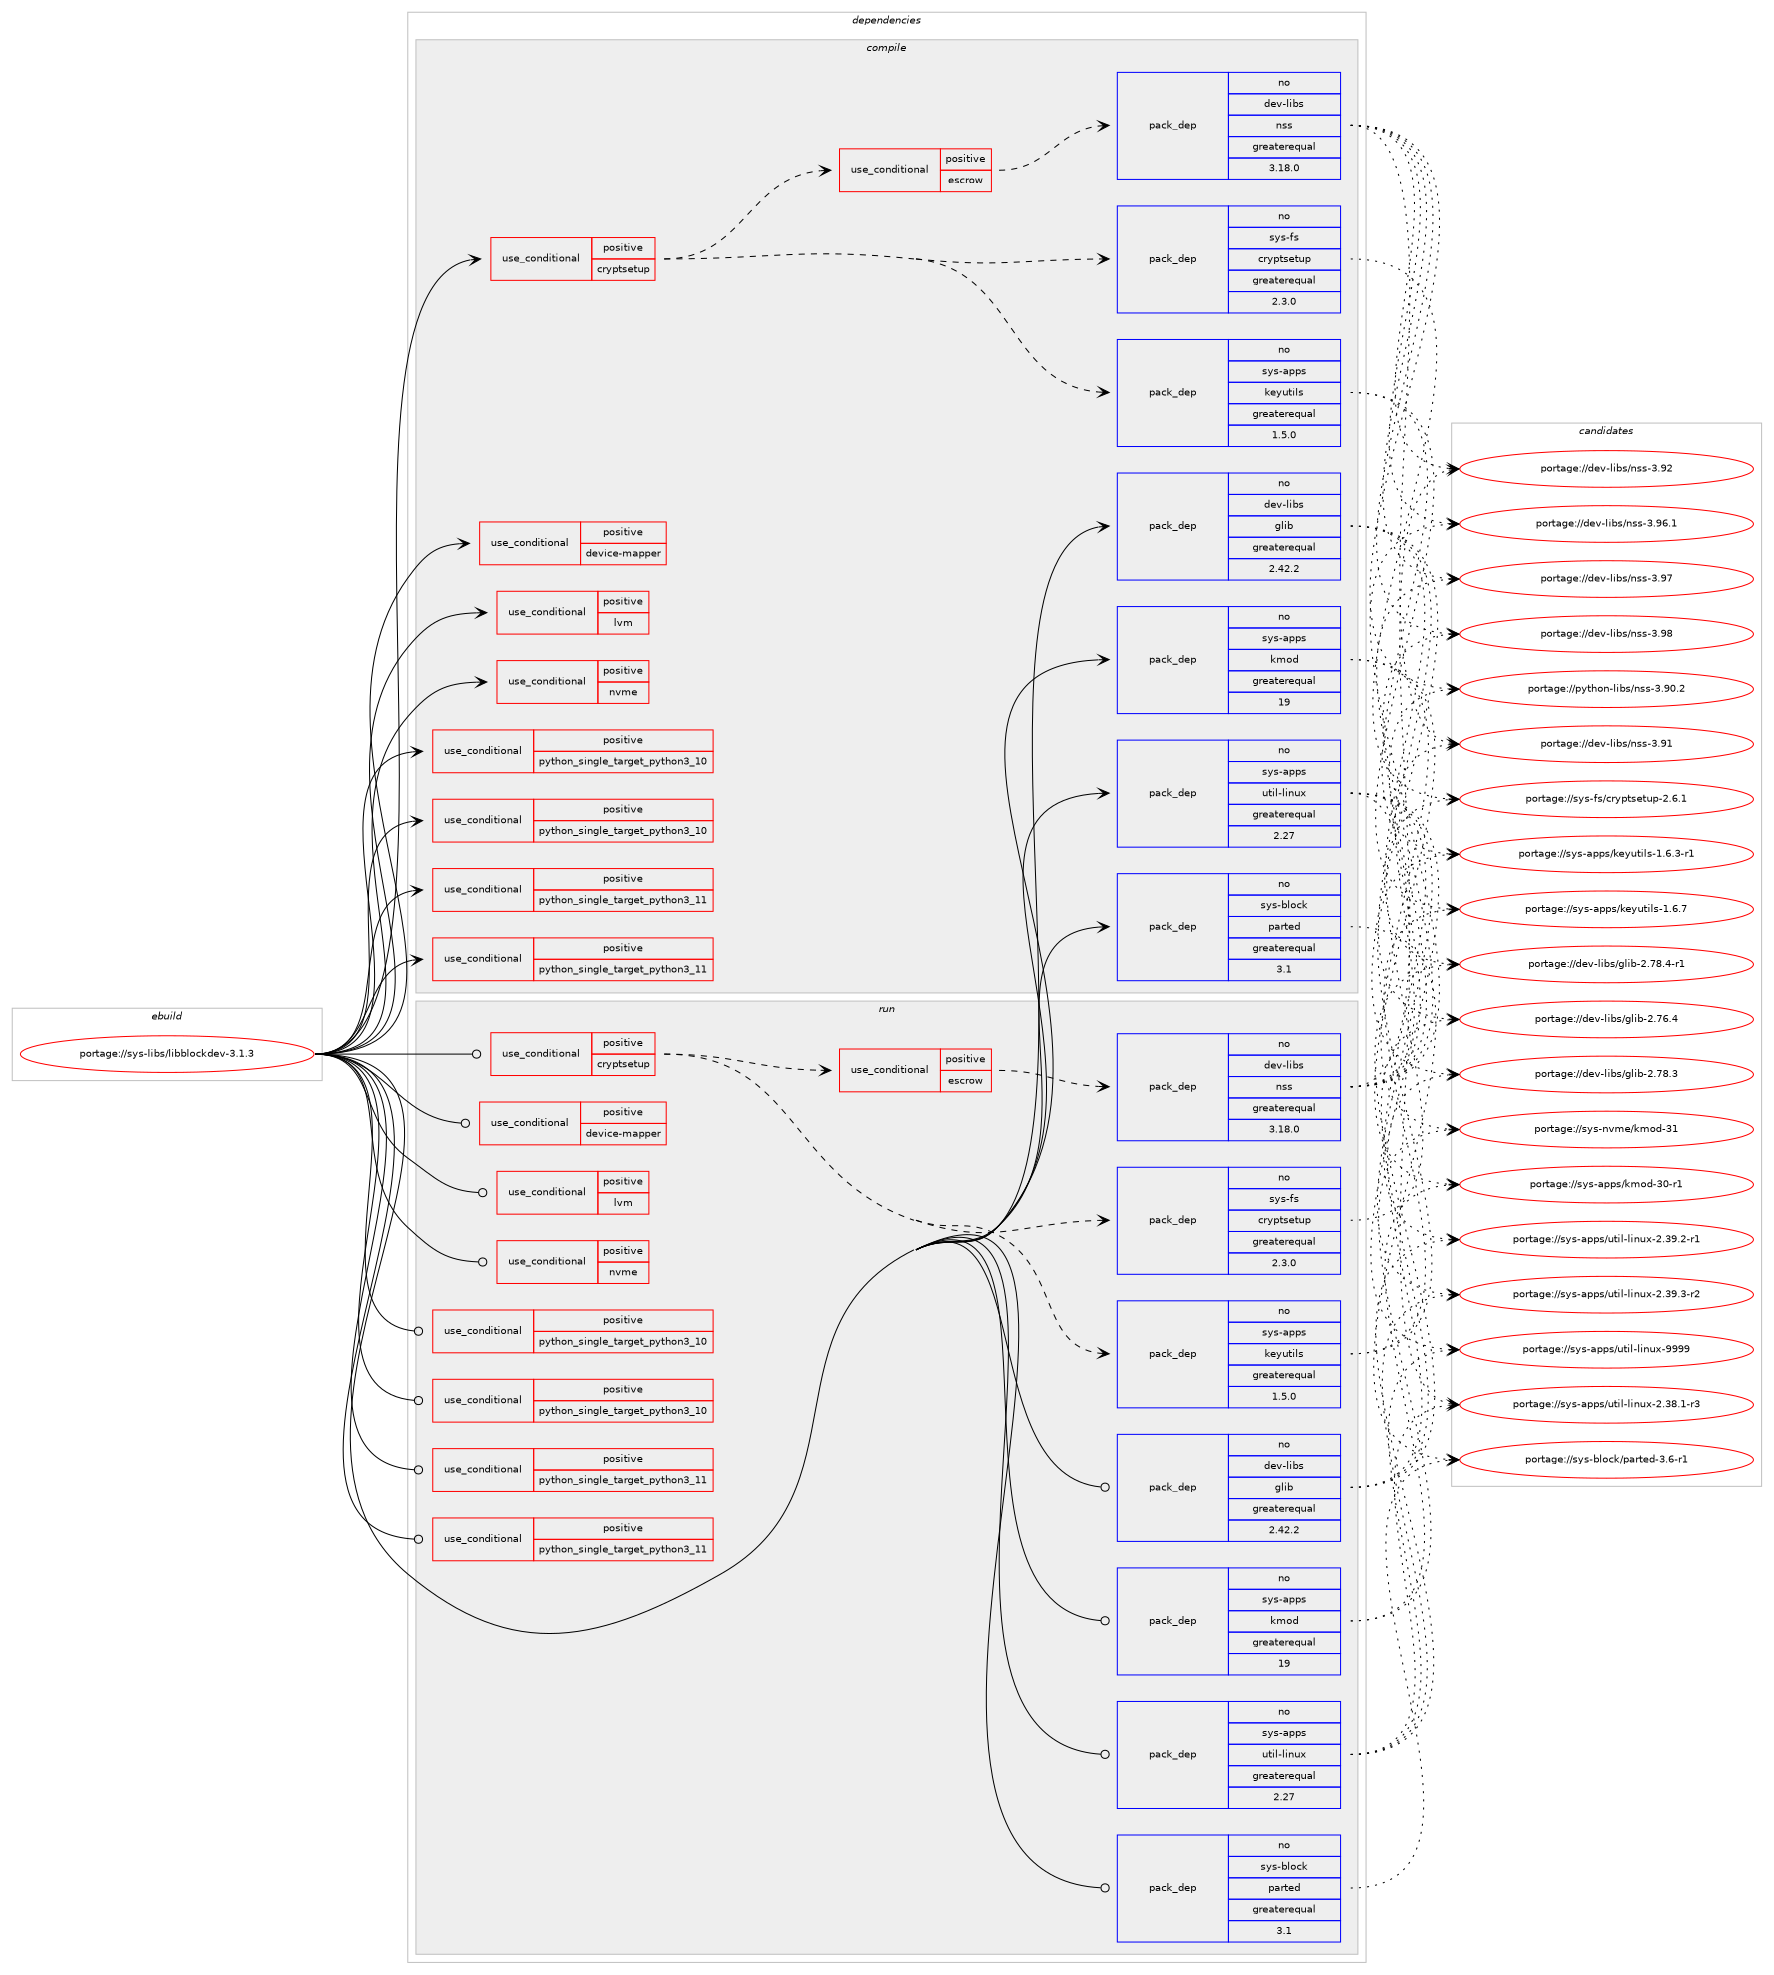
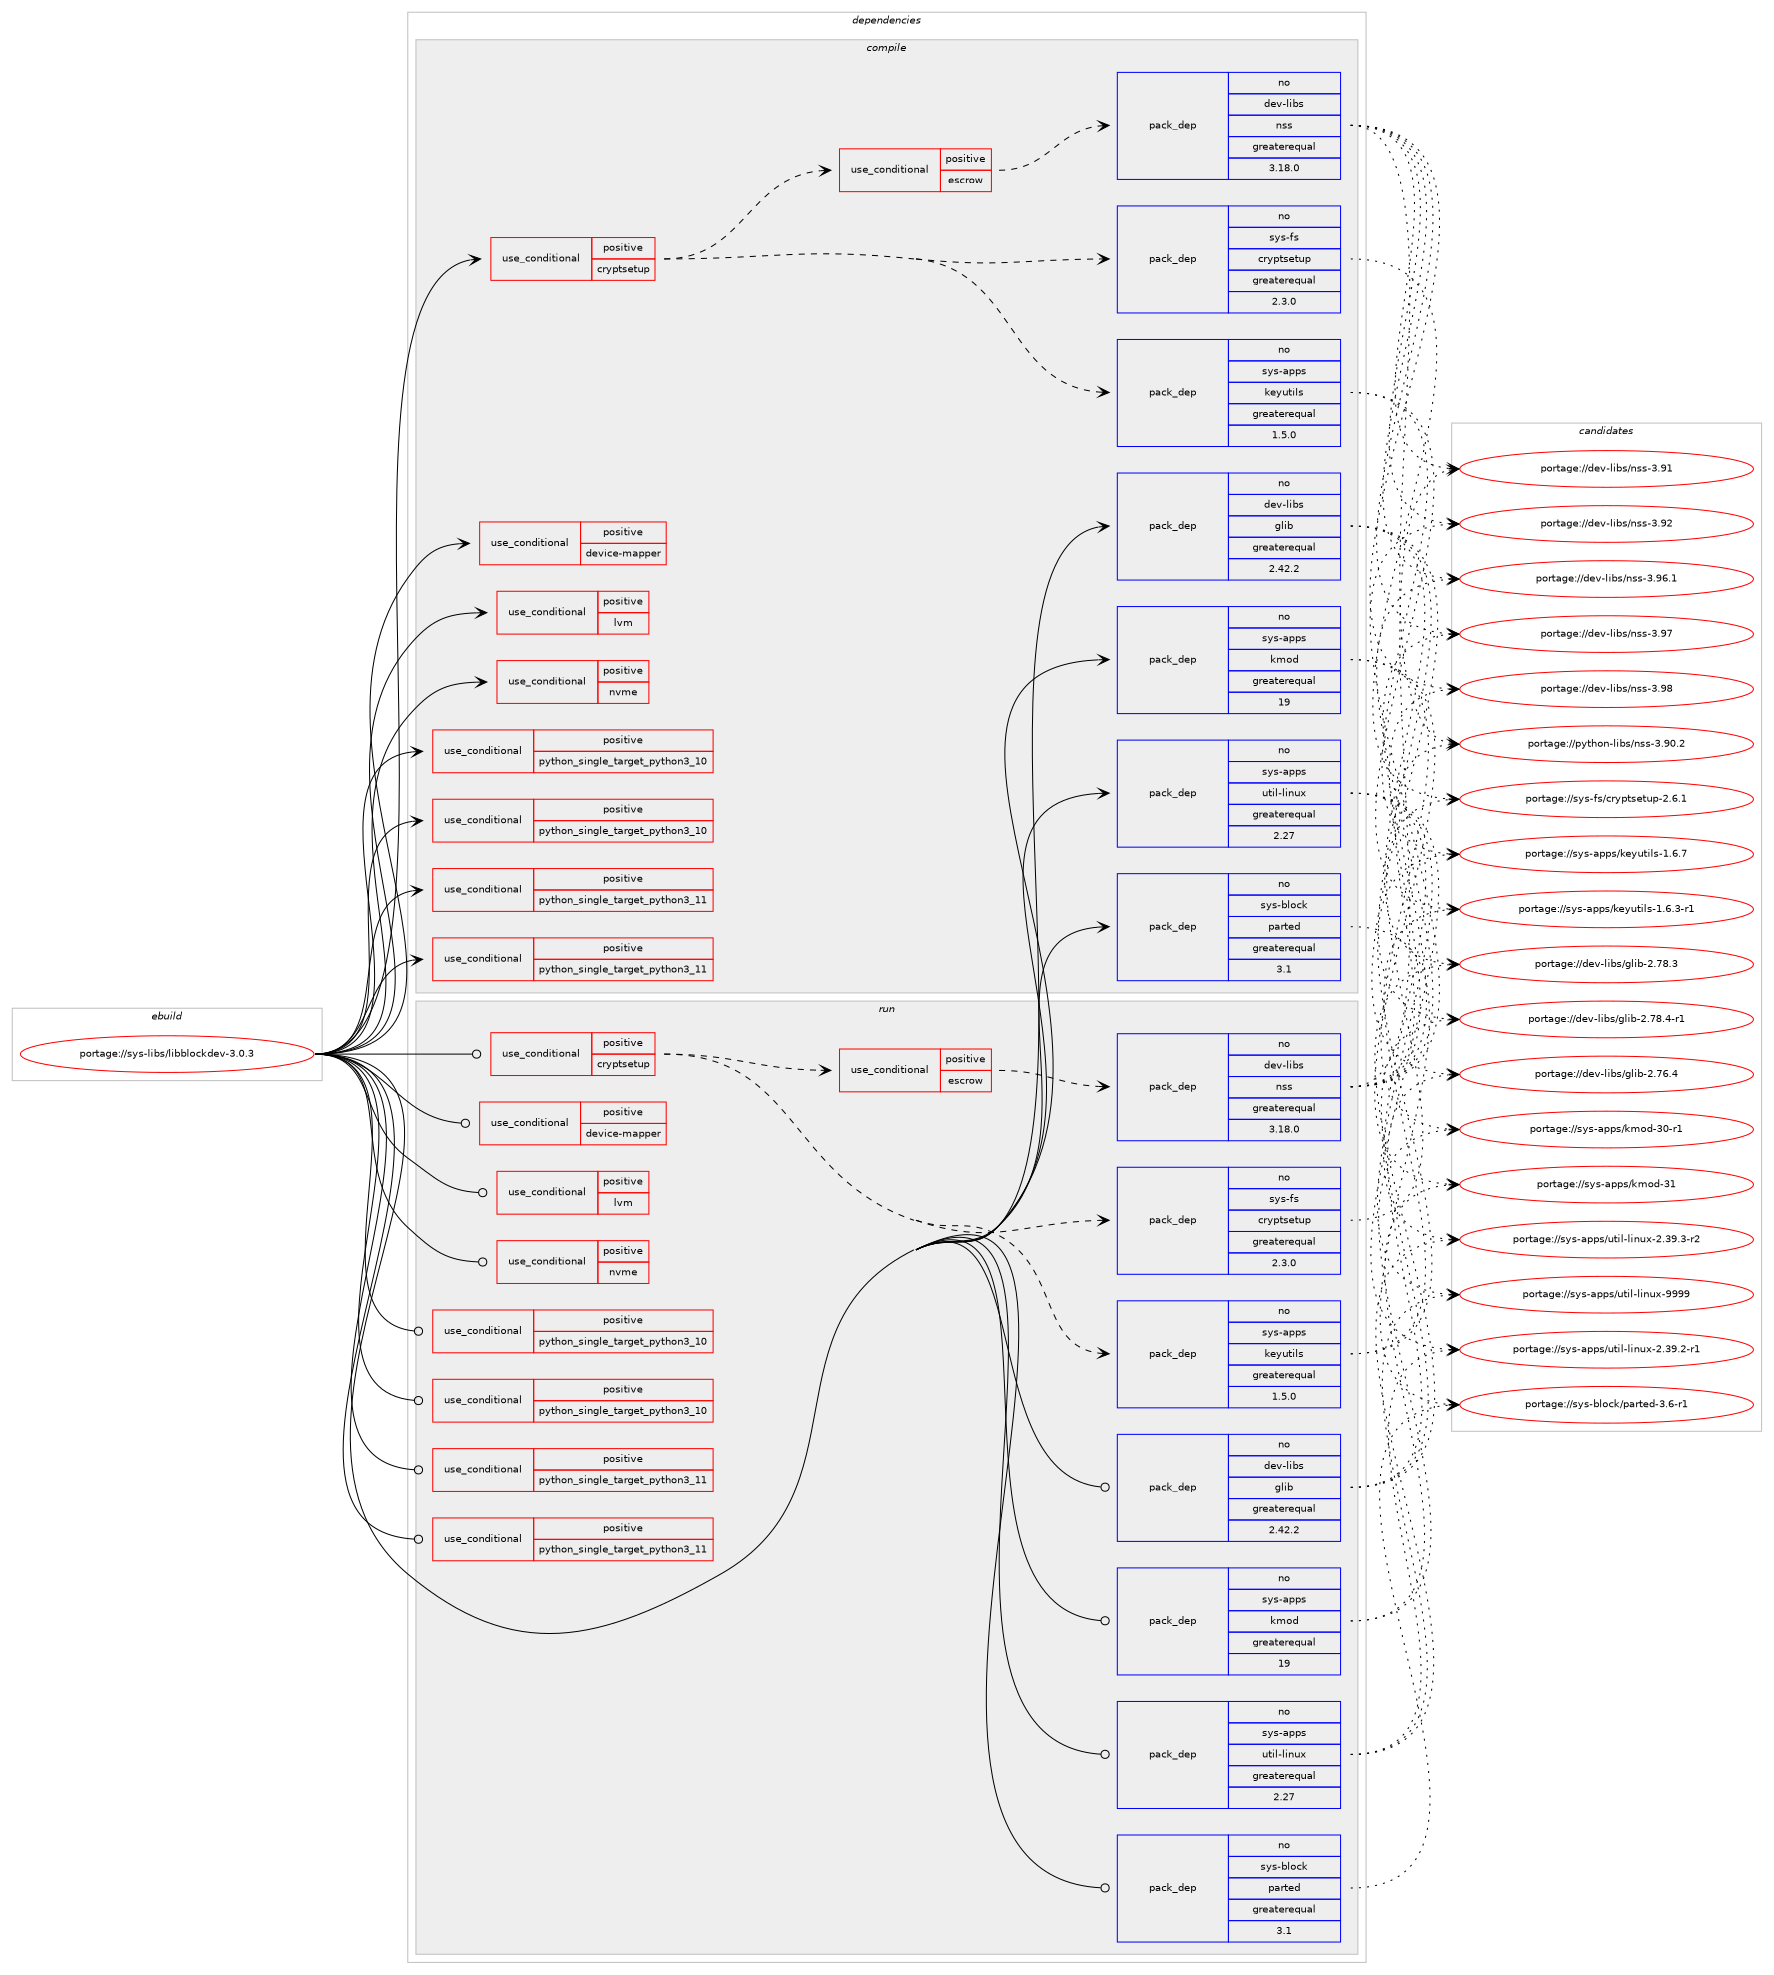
node "portage://sys-libs/libblockdev-3.1.3": label "portage://sys-libs/libblockdev-3.1.3" -> "portage://sys-libs/libblockdev-3.0.3"
node "portage://sys-nvme/kmod-31": label "portage://sys-nvme/kmod-31" -> "portage://sys-apps/kmod-31"
node "portage://sys-apps/util-linux-2.38.1-r3": removed
